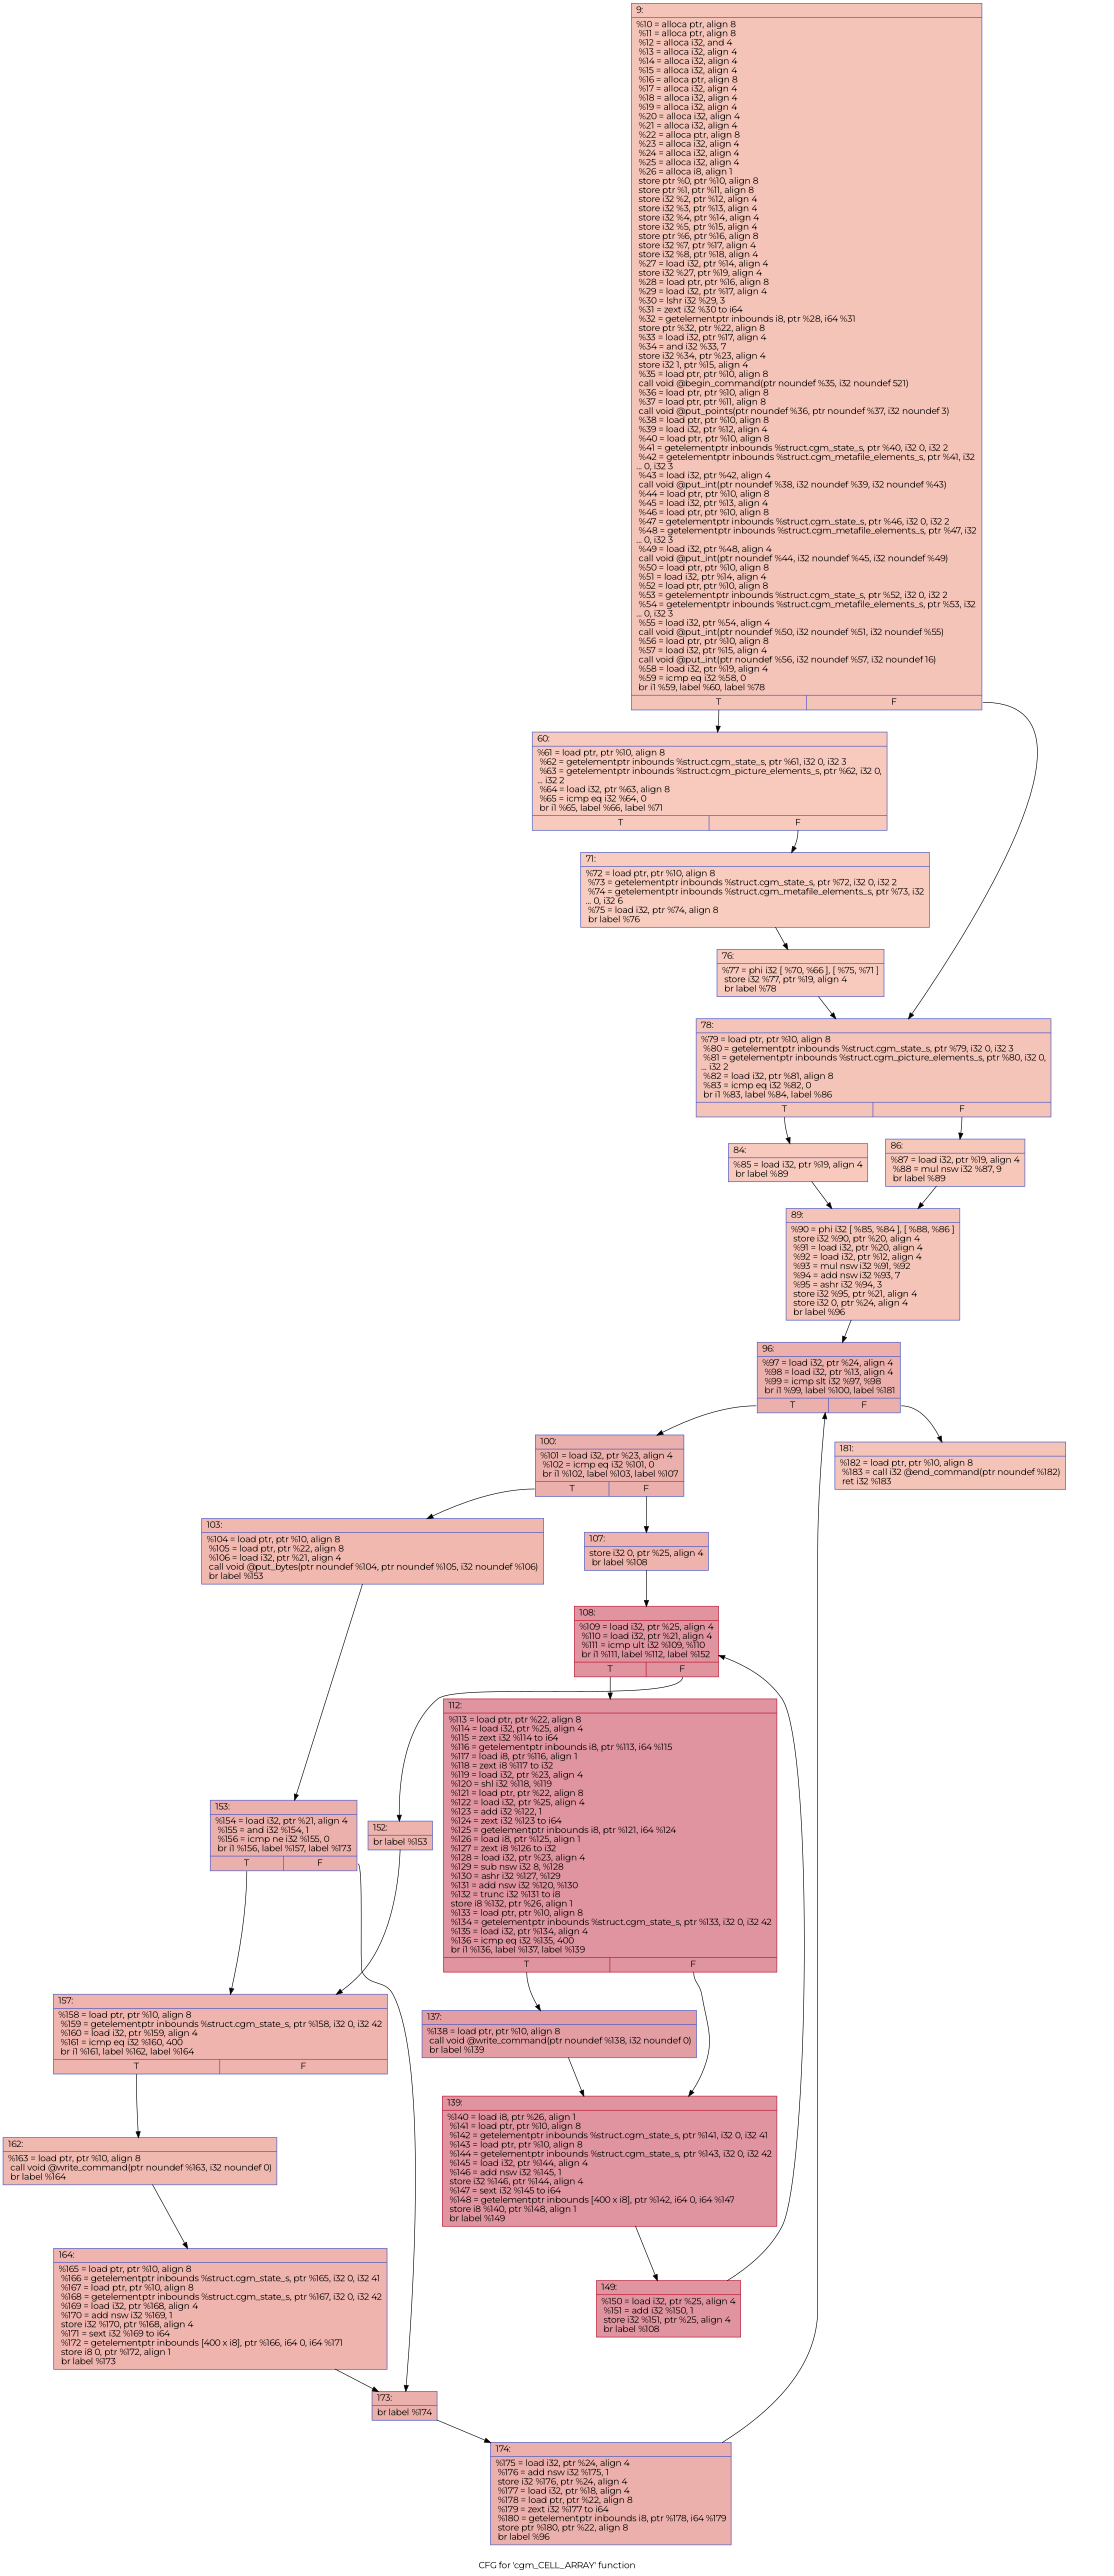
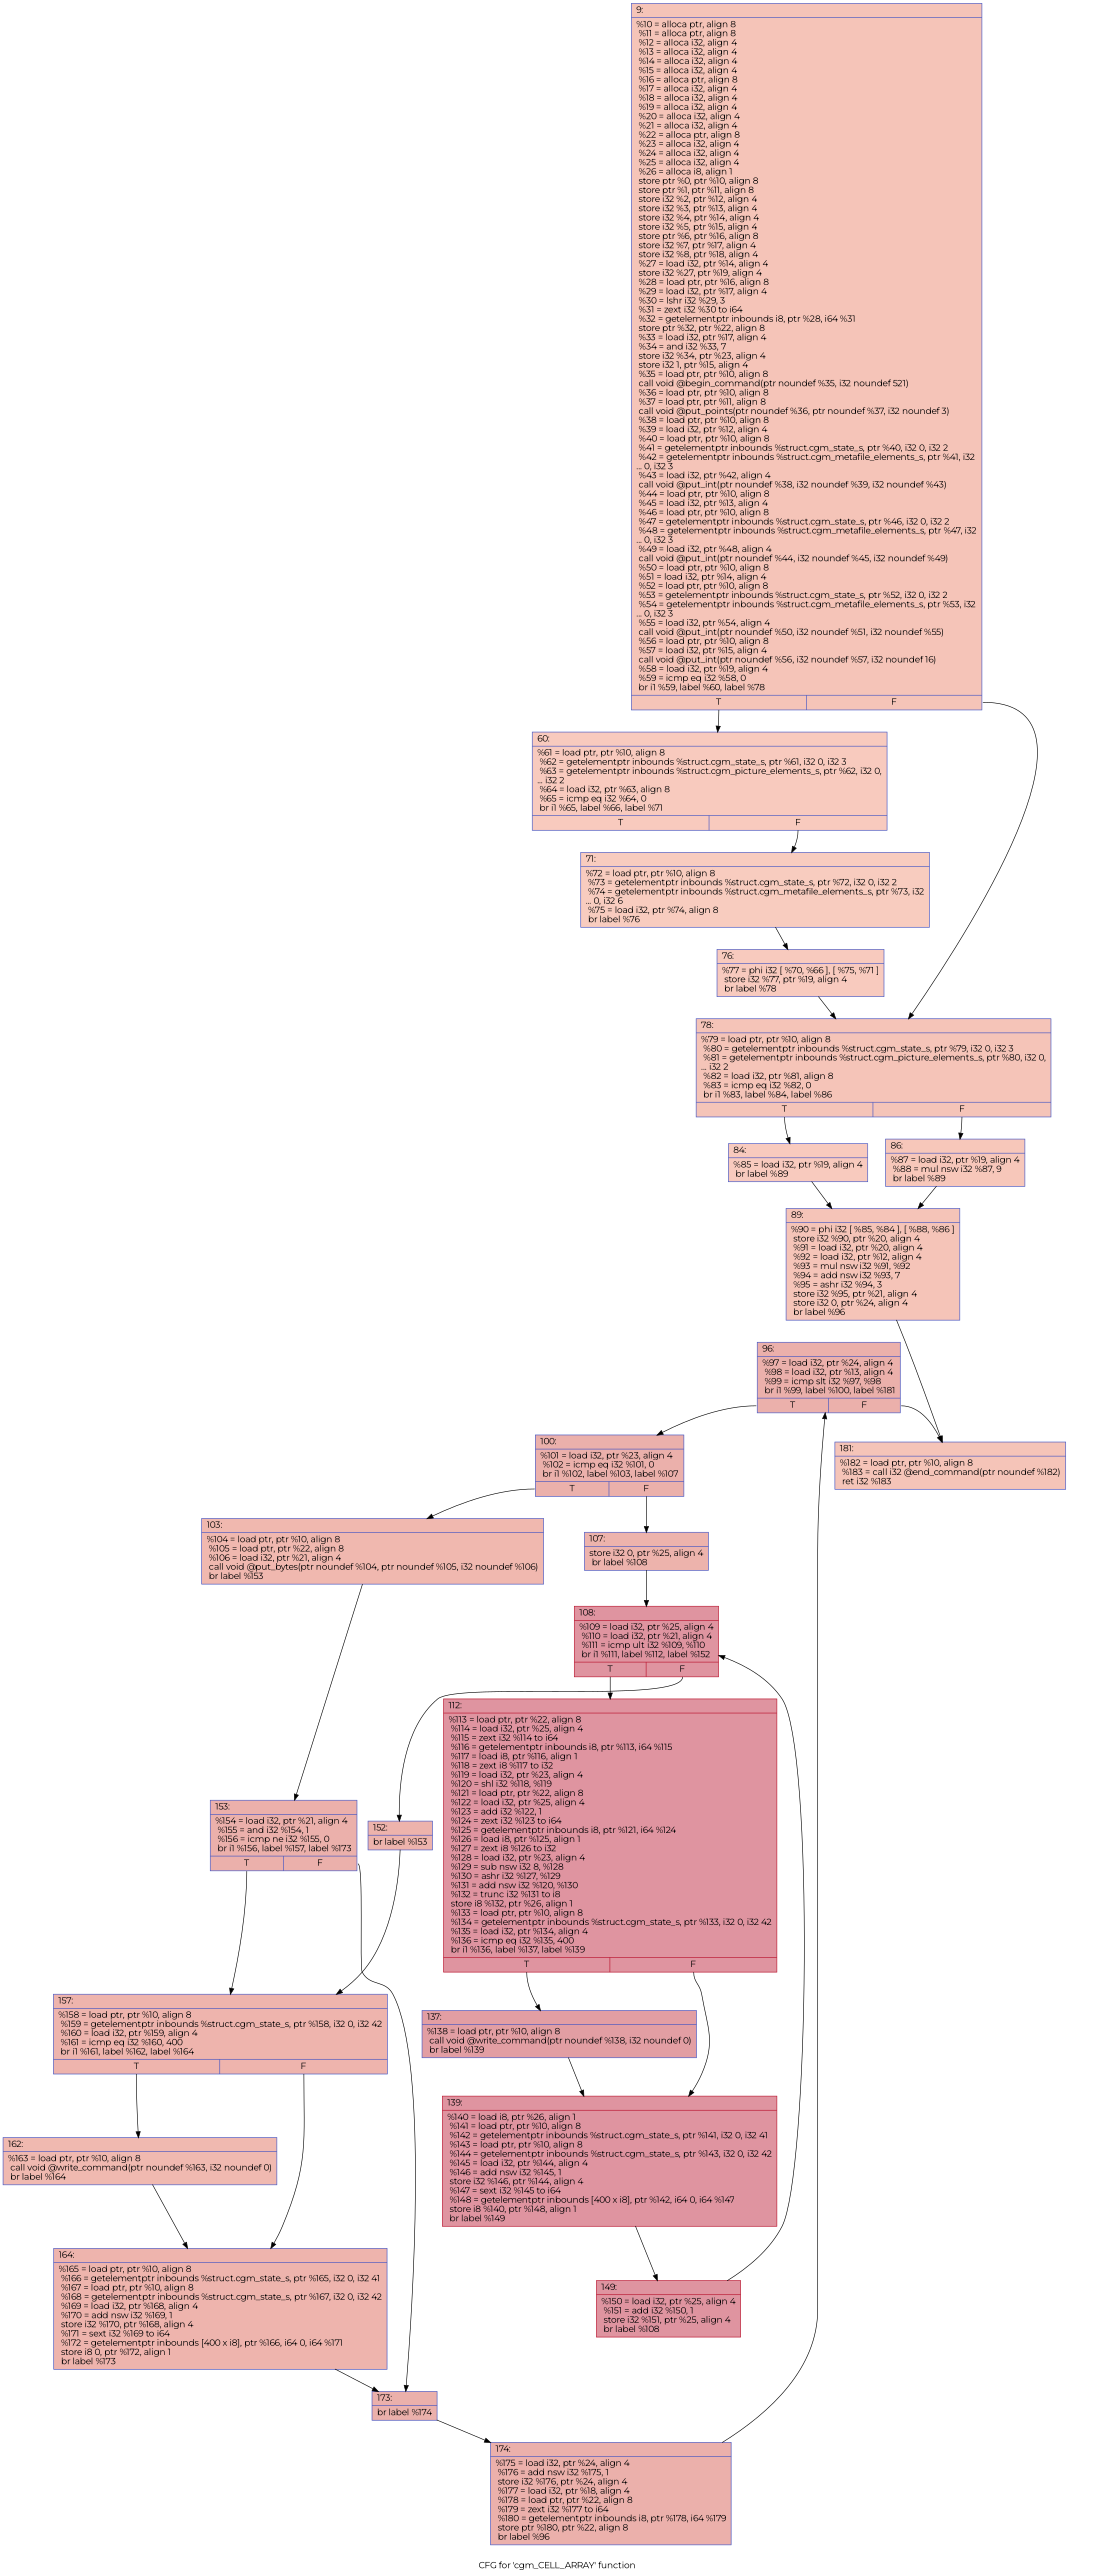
node "9:": text "%12 = alloca i32, and 4" -> "%12 = alloca i32, align 4"
edge "89:" -> "96:": now "89:" -> "181:"
edge "157:" -> "164:": added
